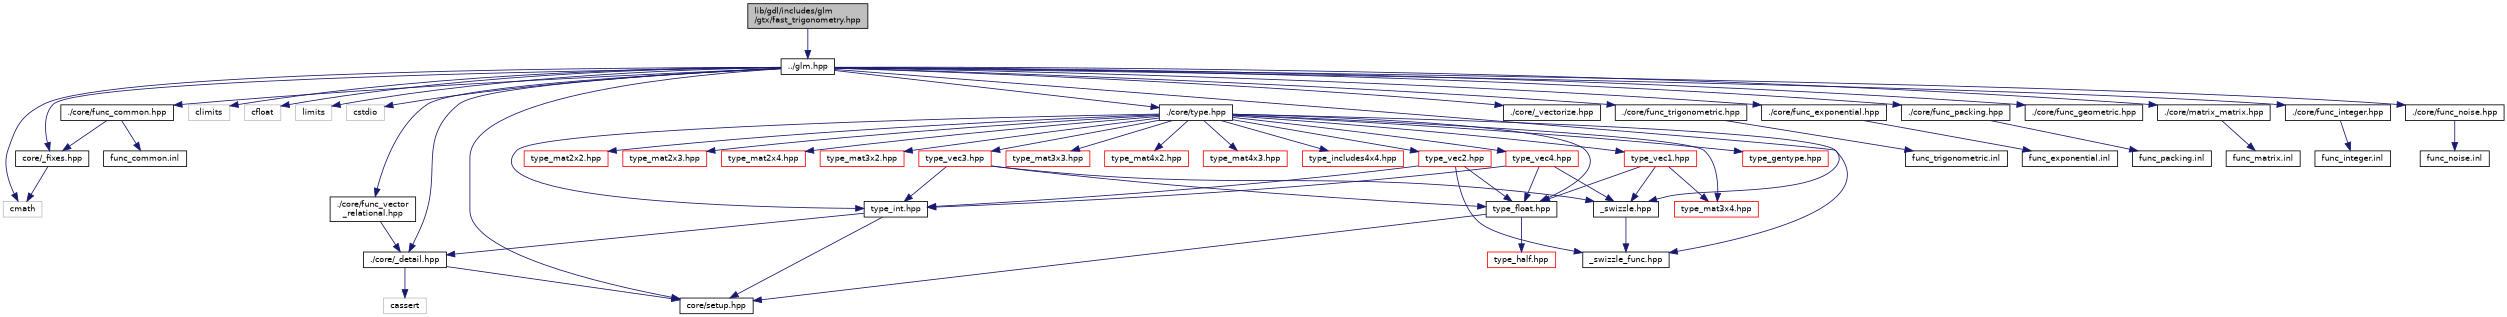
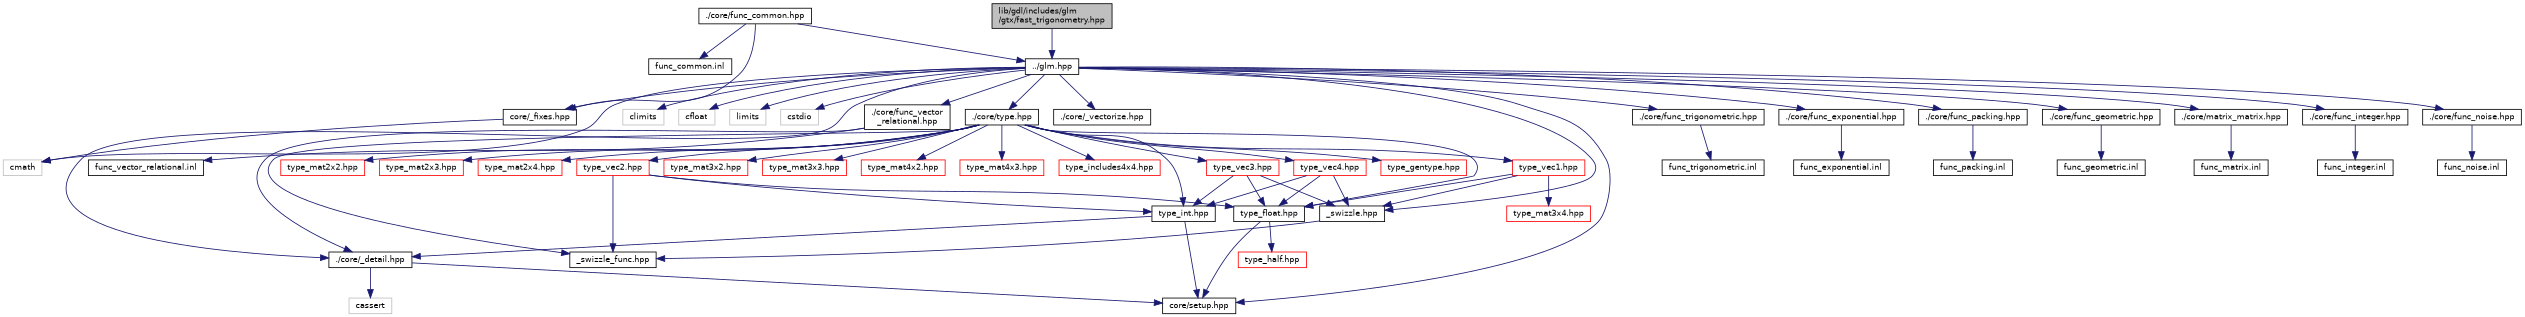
edge "../glm.hpp" -> "./core/func_common.hpp": reversed
edge "./core/type.hpp" -> "type_mat3x4.hpp": removed
node "func_vector_relational.inl": added
node "func_geometric.inl": added
